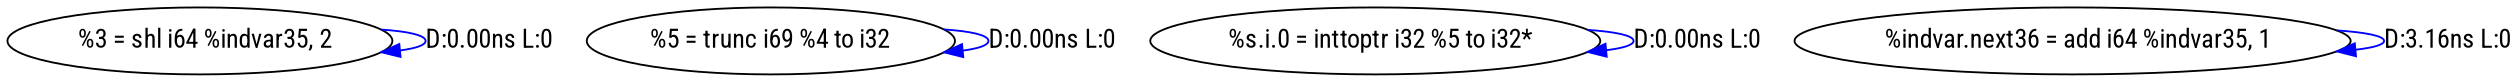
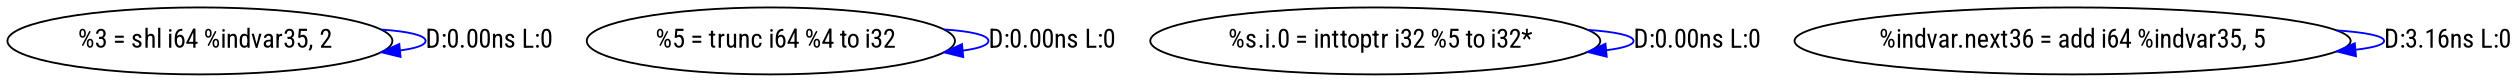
node "%5 = trunc i69 %4 to i32": label "%5 = trunc i69 %4 to i32" -> "%5 = trunc i64 %4 to i32"
node "%indvar.next36 = add i64 %indvar35, 1": label "%indvar.next36 = add i64 %indvar35, 1" -> "%indvar.next36 = add i64 %indvar35, 5"
